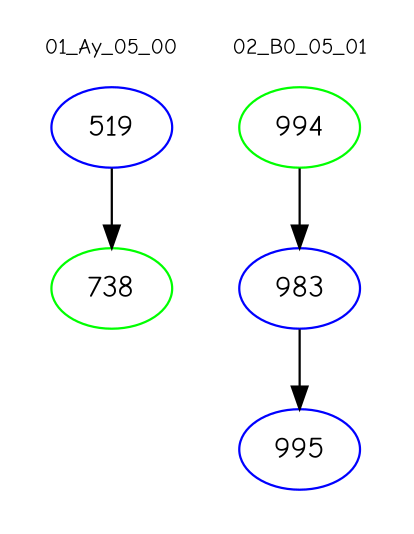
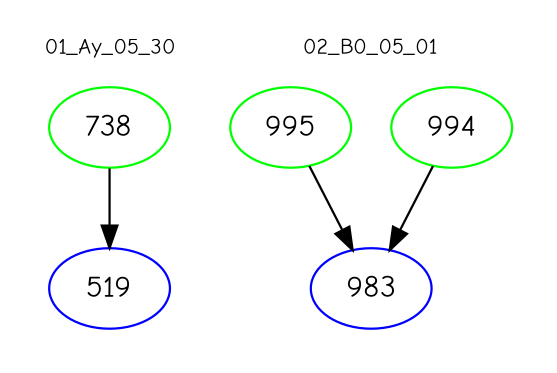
cluster "01_Ay_05_00": label "01_Ay_05_00" -> "01_Ay_05_30"
edge "519" -> "738": reversed
edge "983" -> "995": reversed
node "995": color blue -> green
